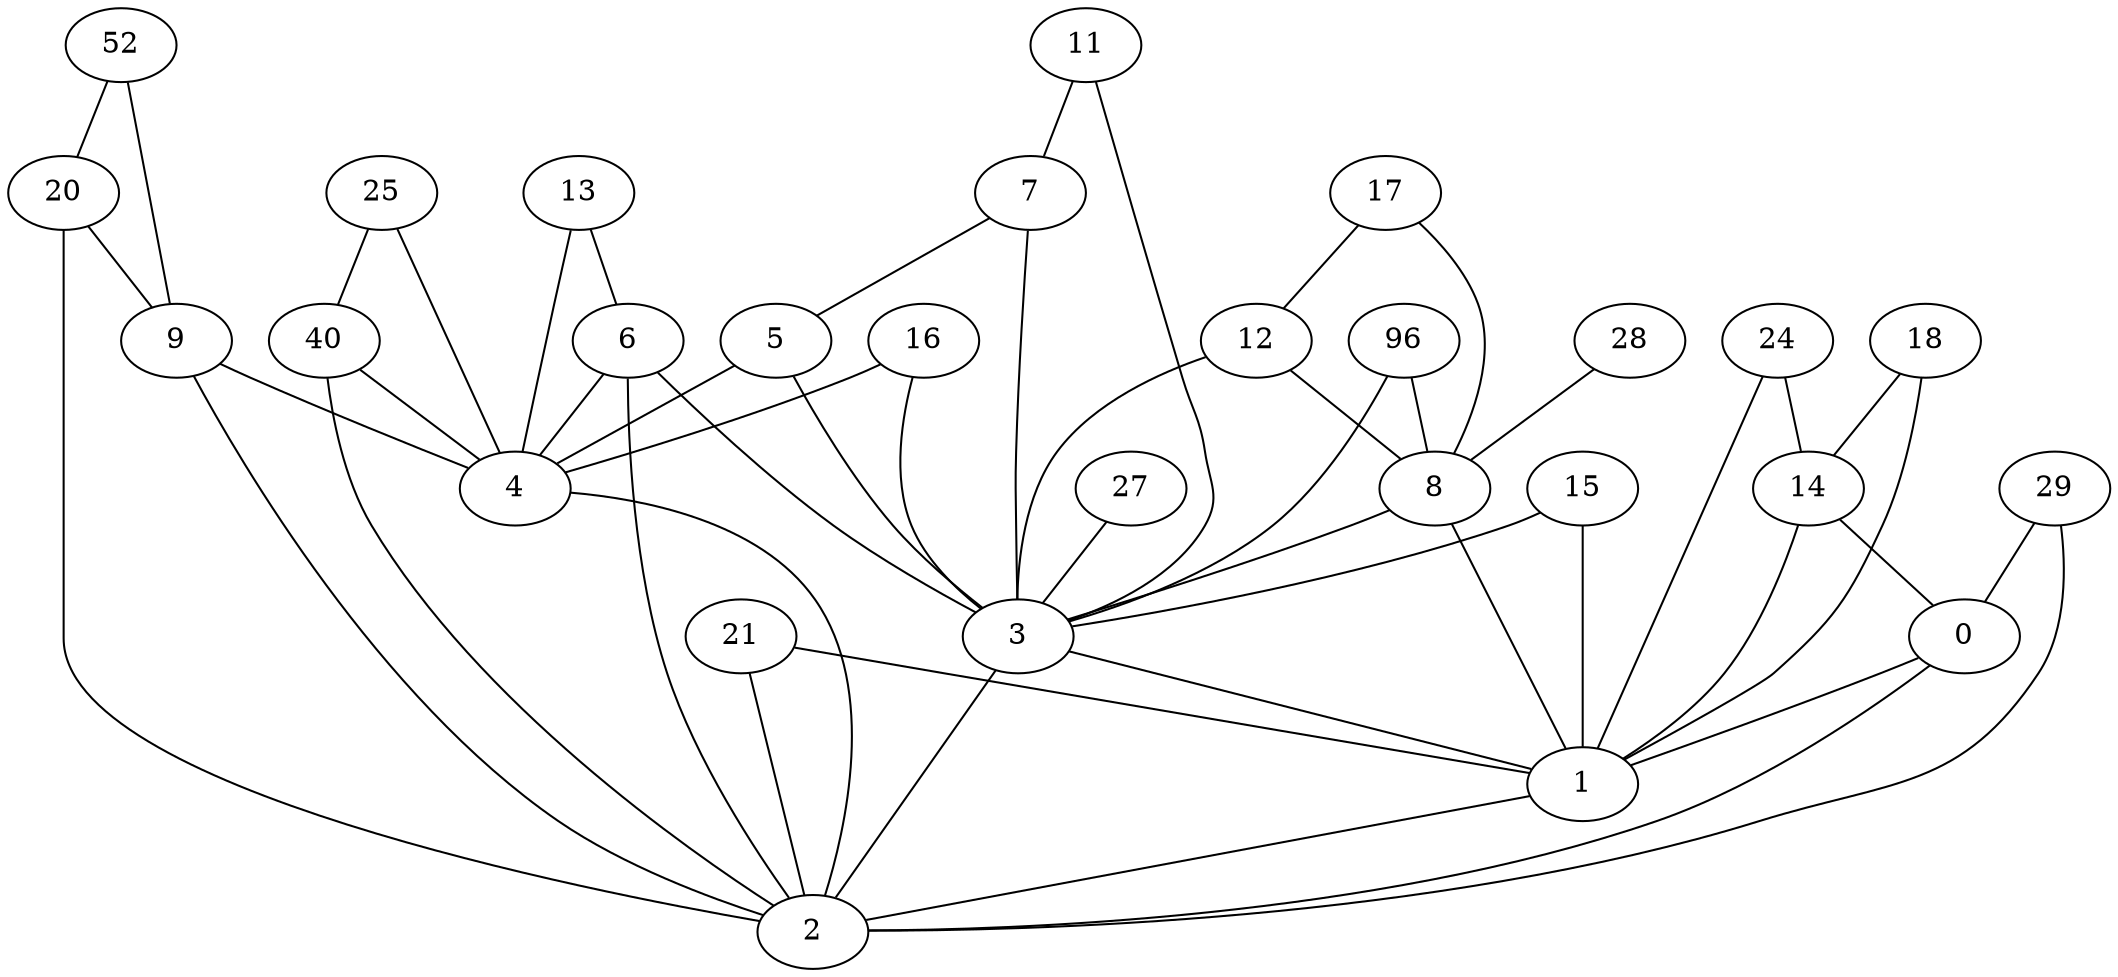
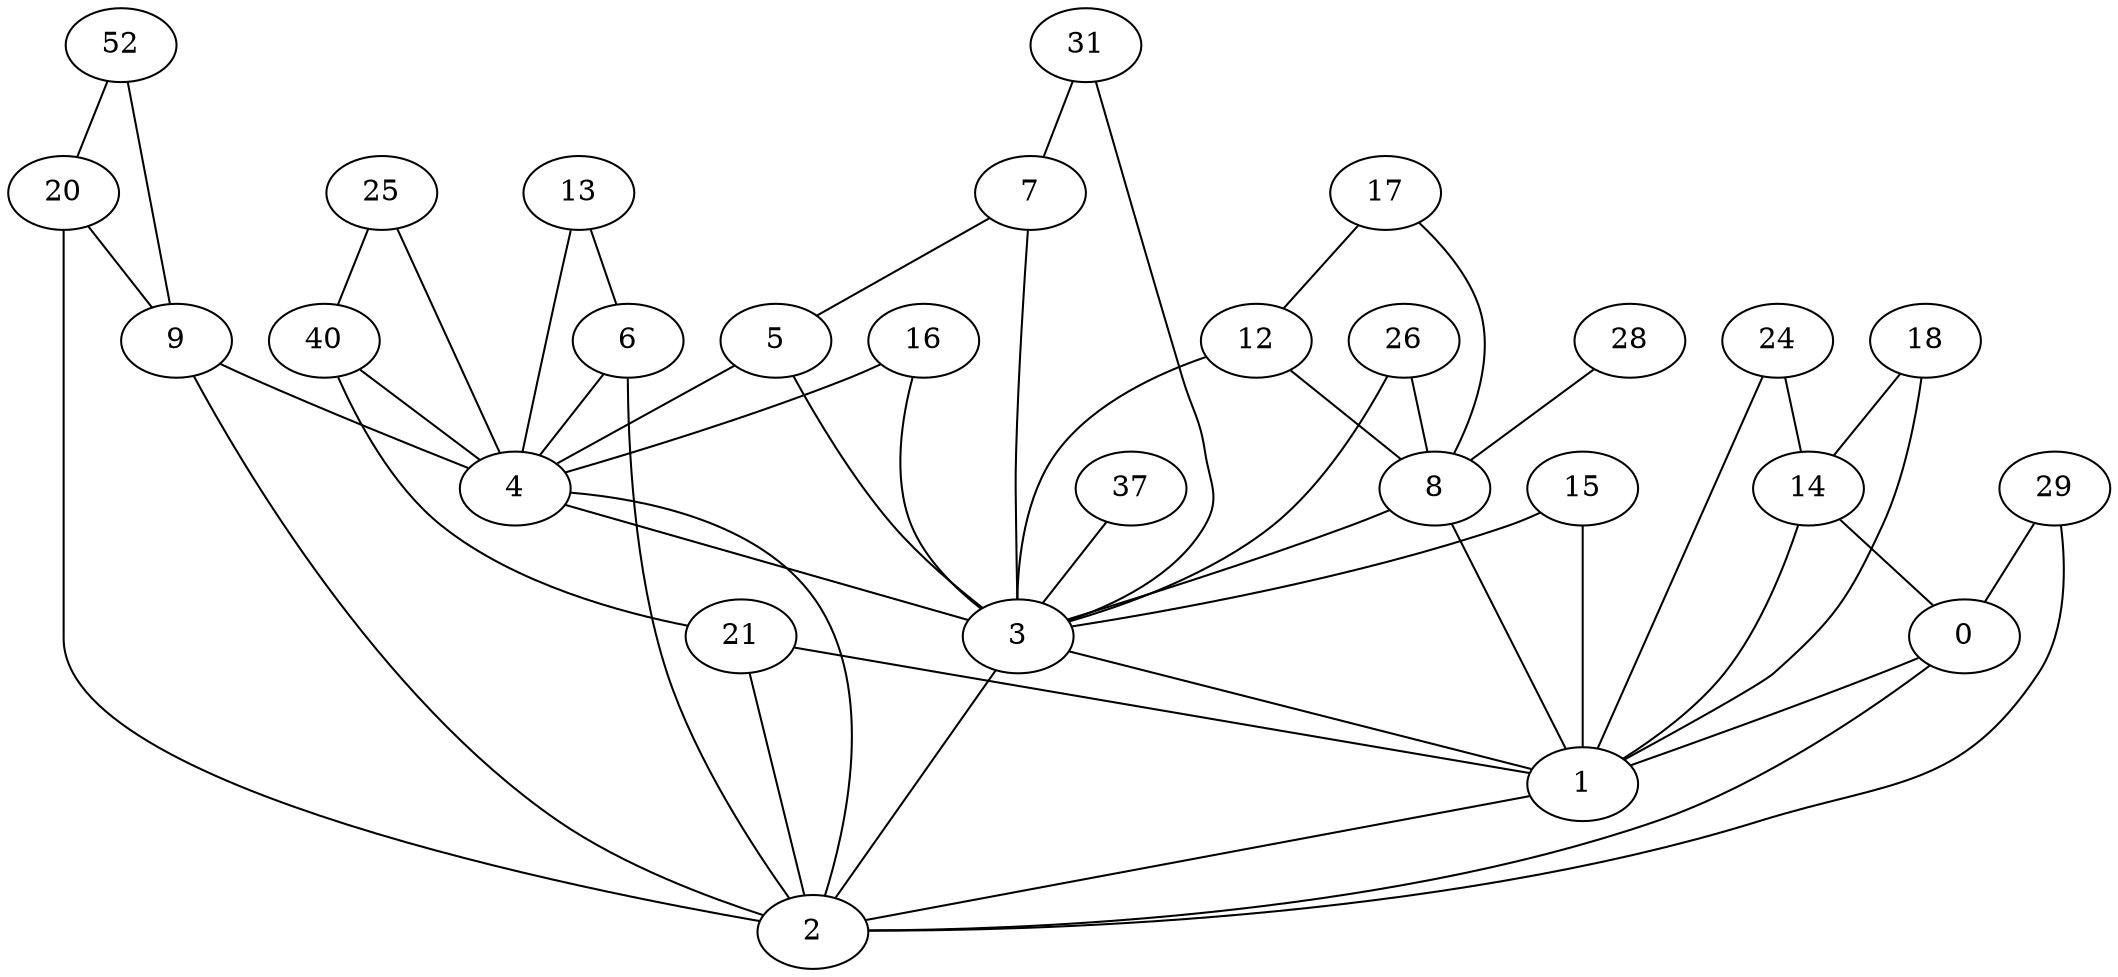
node "11": label "11" -> "31"
node "96": label "96" -> "26"
node "27": label "27" -> "37"
edge "6" -- "3": now "4" -- "3"
edge "40" -- "2": now "40" -- "21"
